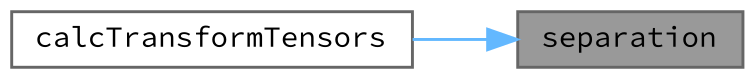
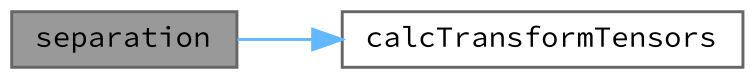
edge "calcTransformTensors" -> "separation": reversed
